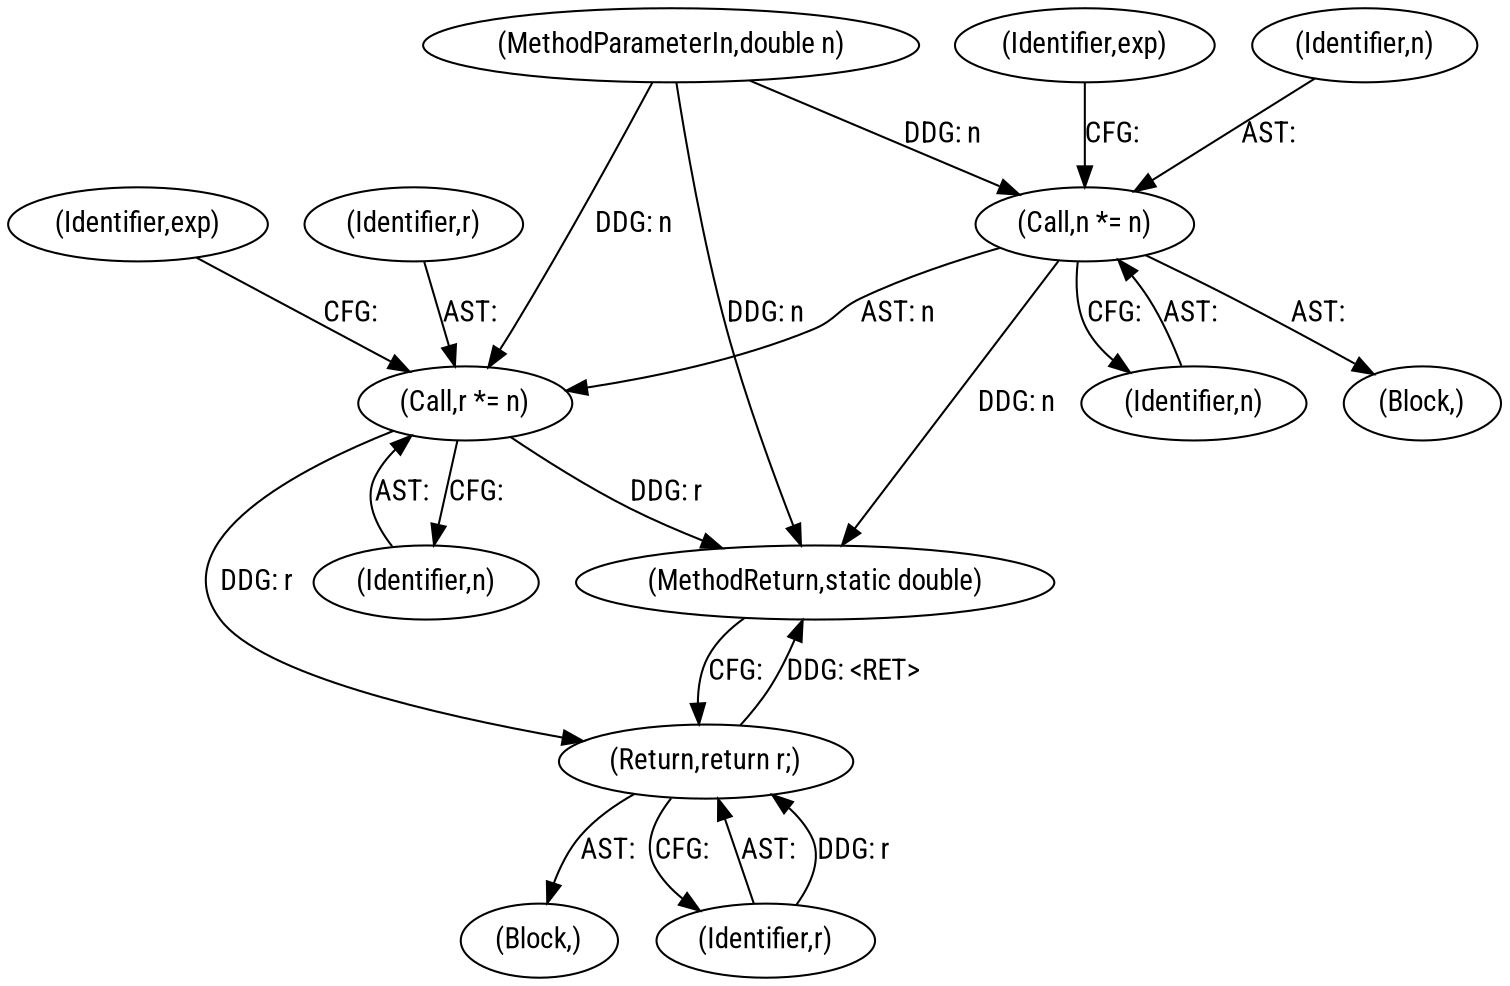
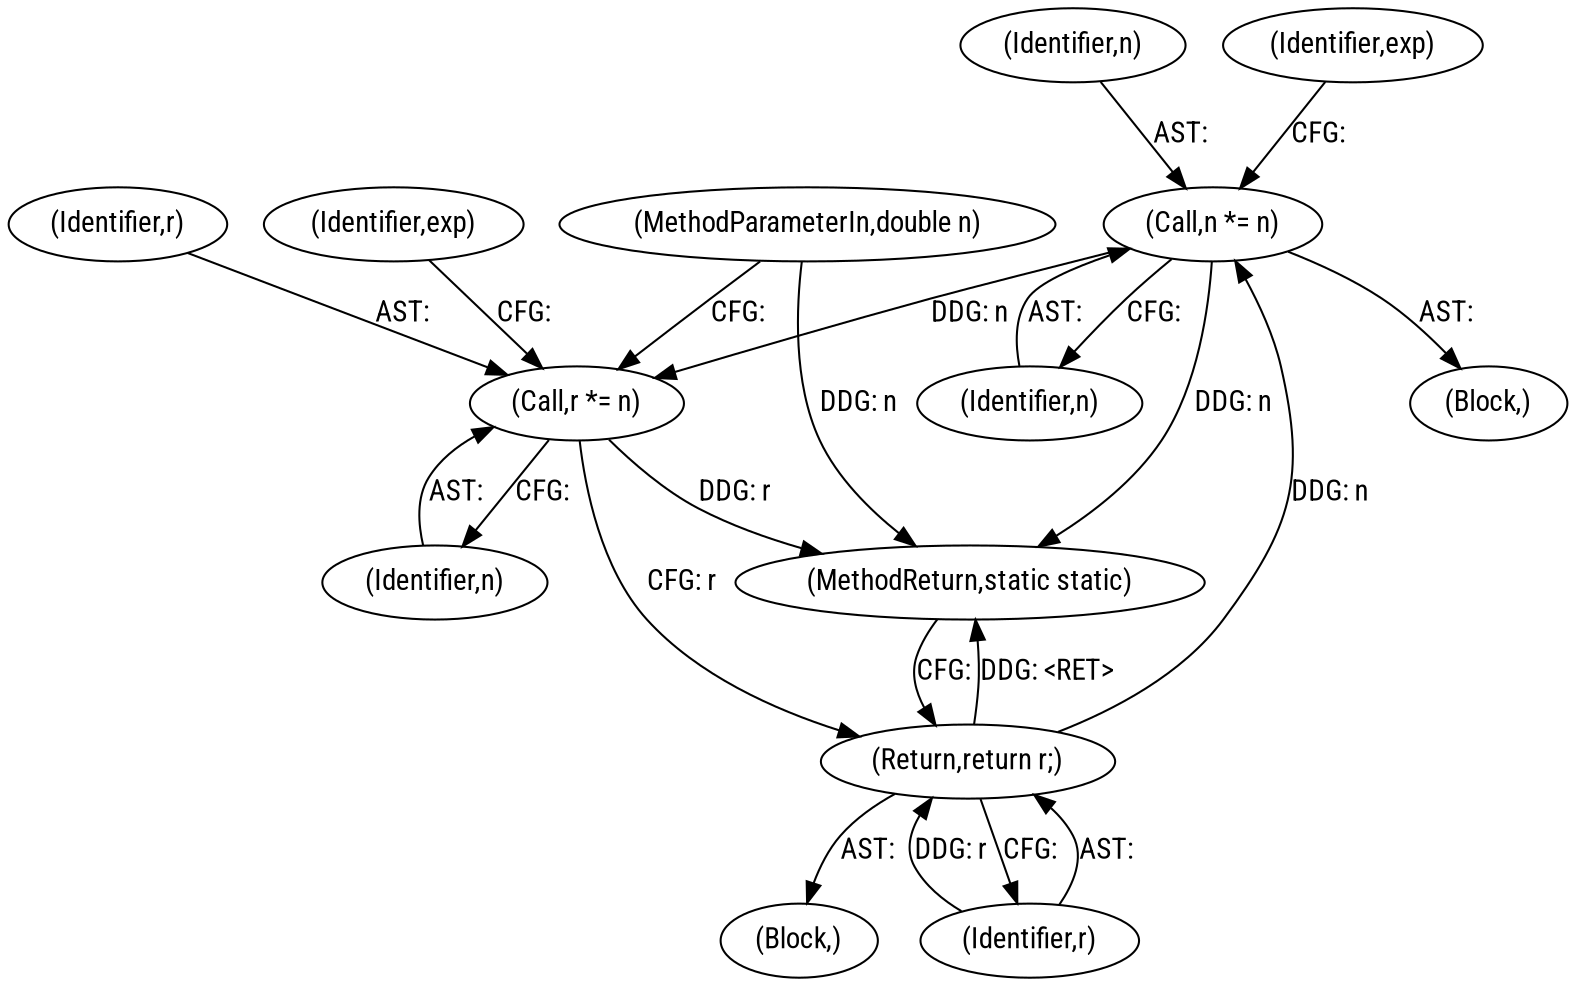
edge "(MethodParameterIn,double n)" -> "(Call,n *= n)": now "(Return,return r;)" -> "(Call,n *= n)"
edge "(MethodParameterIn,double n)" -> "(Call,r *= n)": label "DDG: n" -> "CFG: "
edge "(Call,n *= n)" -> "(Call,r *= n)": label "AST: n" -> "DDG: n"
edge "(Call,r *= n)" -> "(Return,return r;)": label "DDG: r" -> "CFG: r"
node "(MethodReturn,static double)": label "(MethodReturn,static double)" -> "(MethodReturn,static static)"
